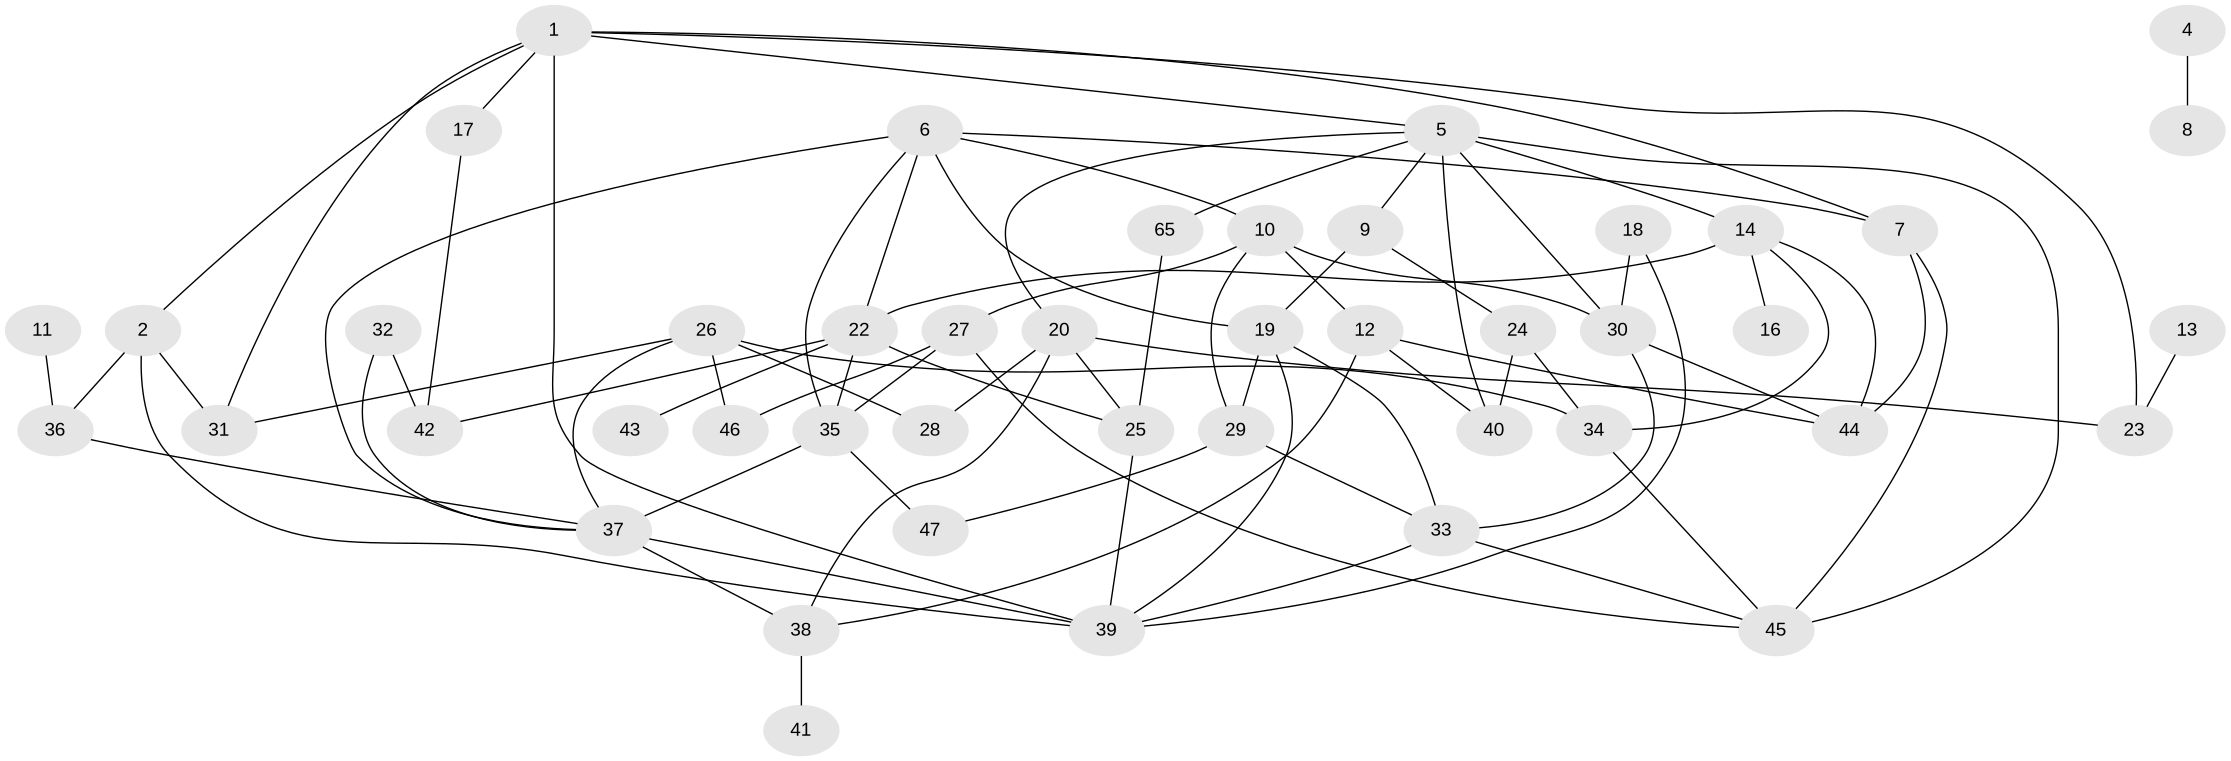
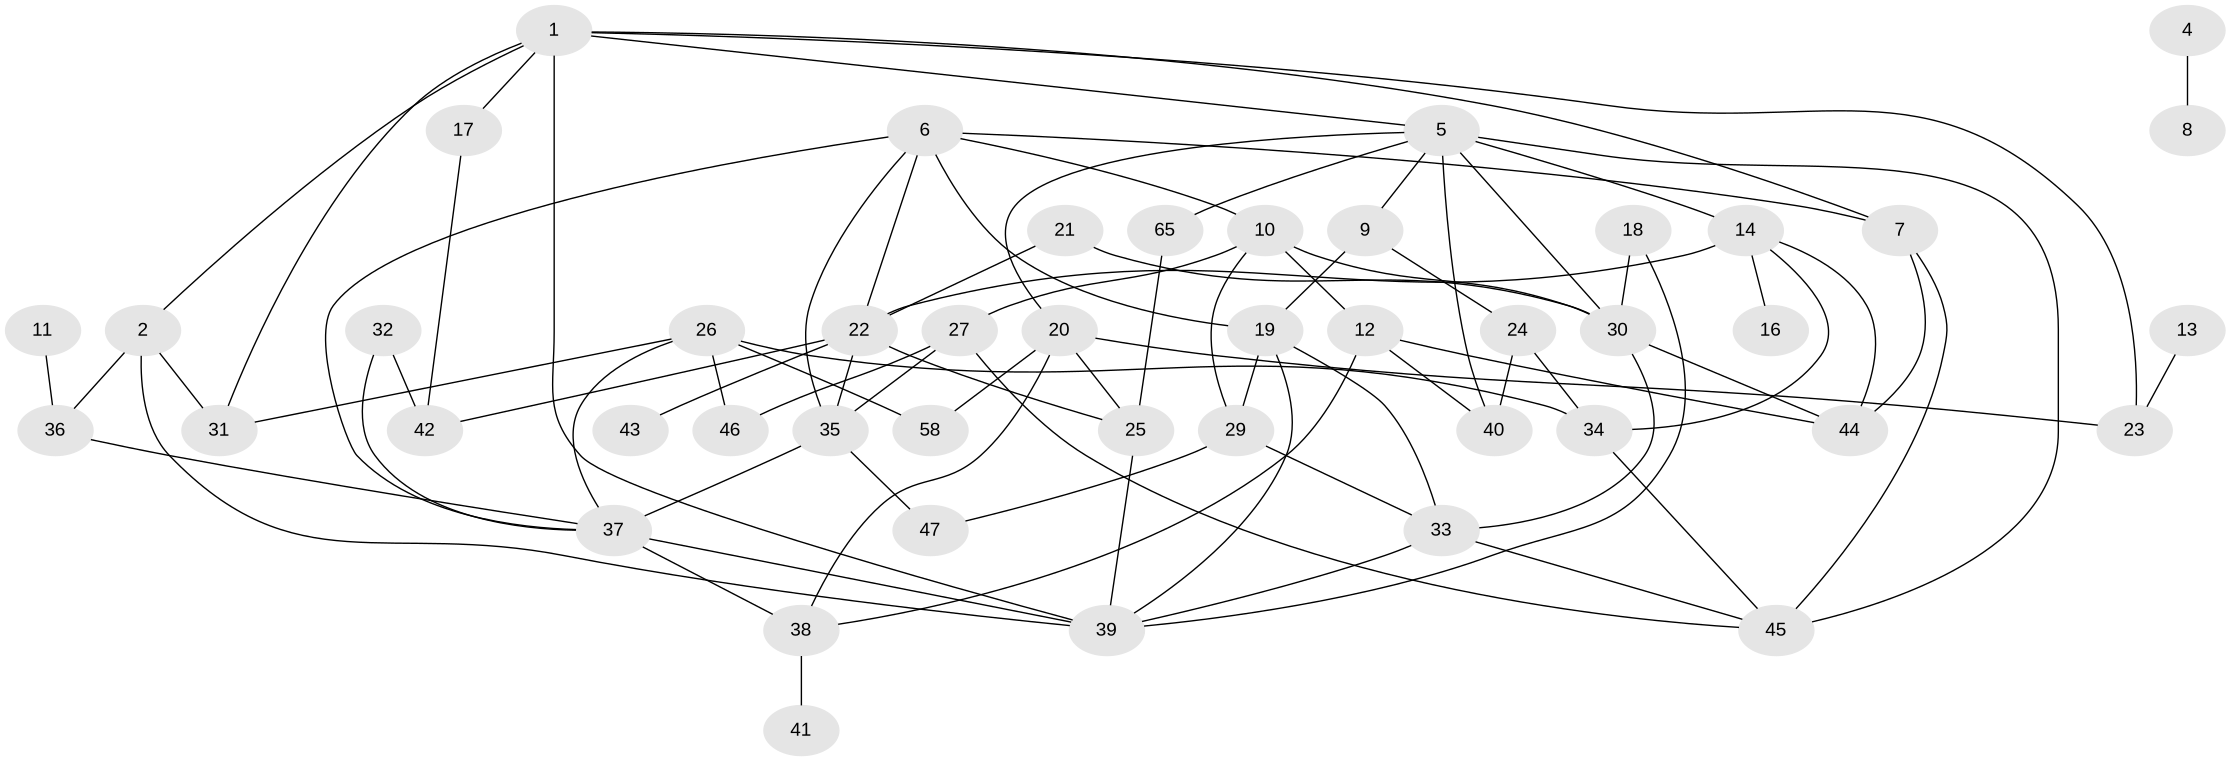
node "21": added
node "28": label "28" -> "58"
